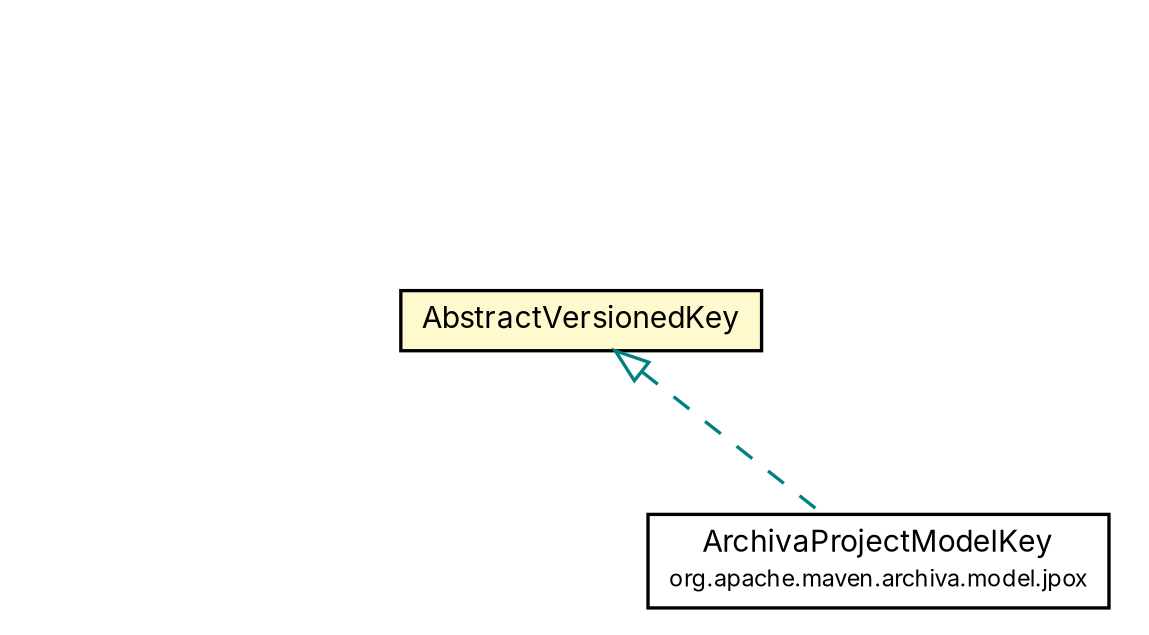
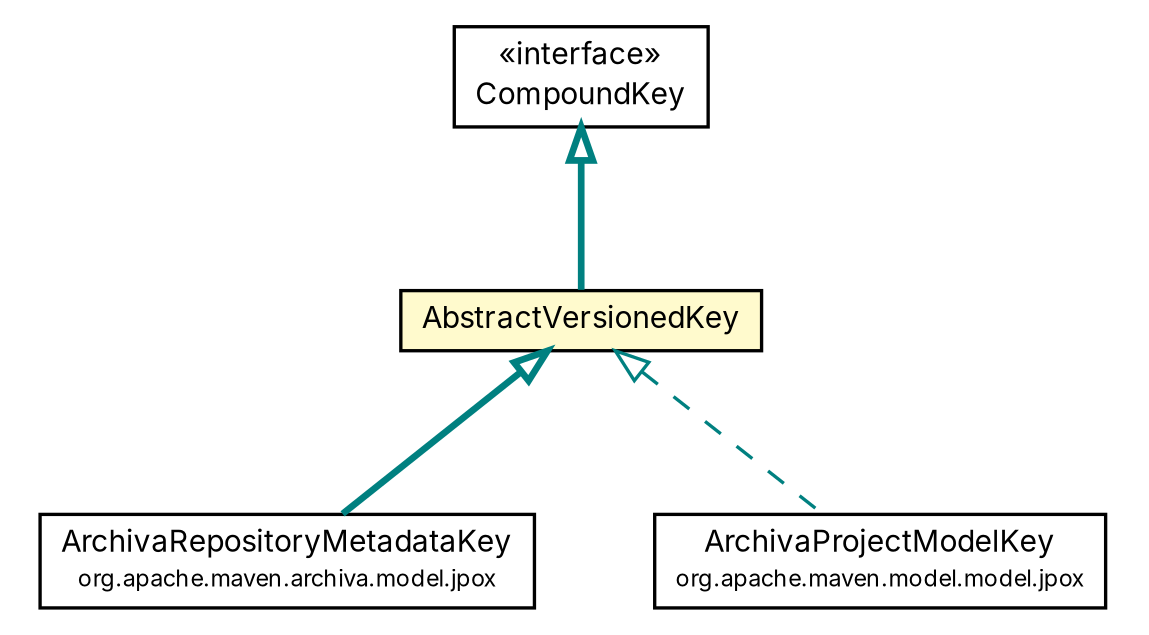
node "CompoundKey": added
node "ArchivaRepositoryMetadataKey": added
node "ArchivaProjectModelKey": text "org.apache.maven.archiva.model.jpox" -> "org.apache.maven.model.model.jpox"
